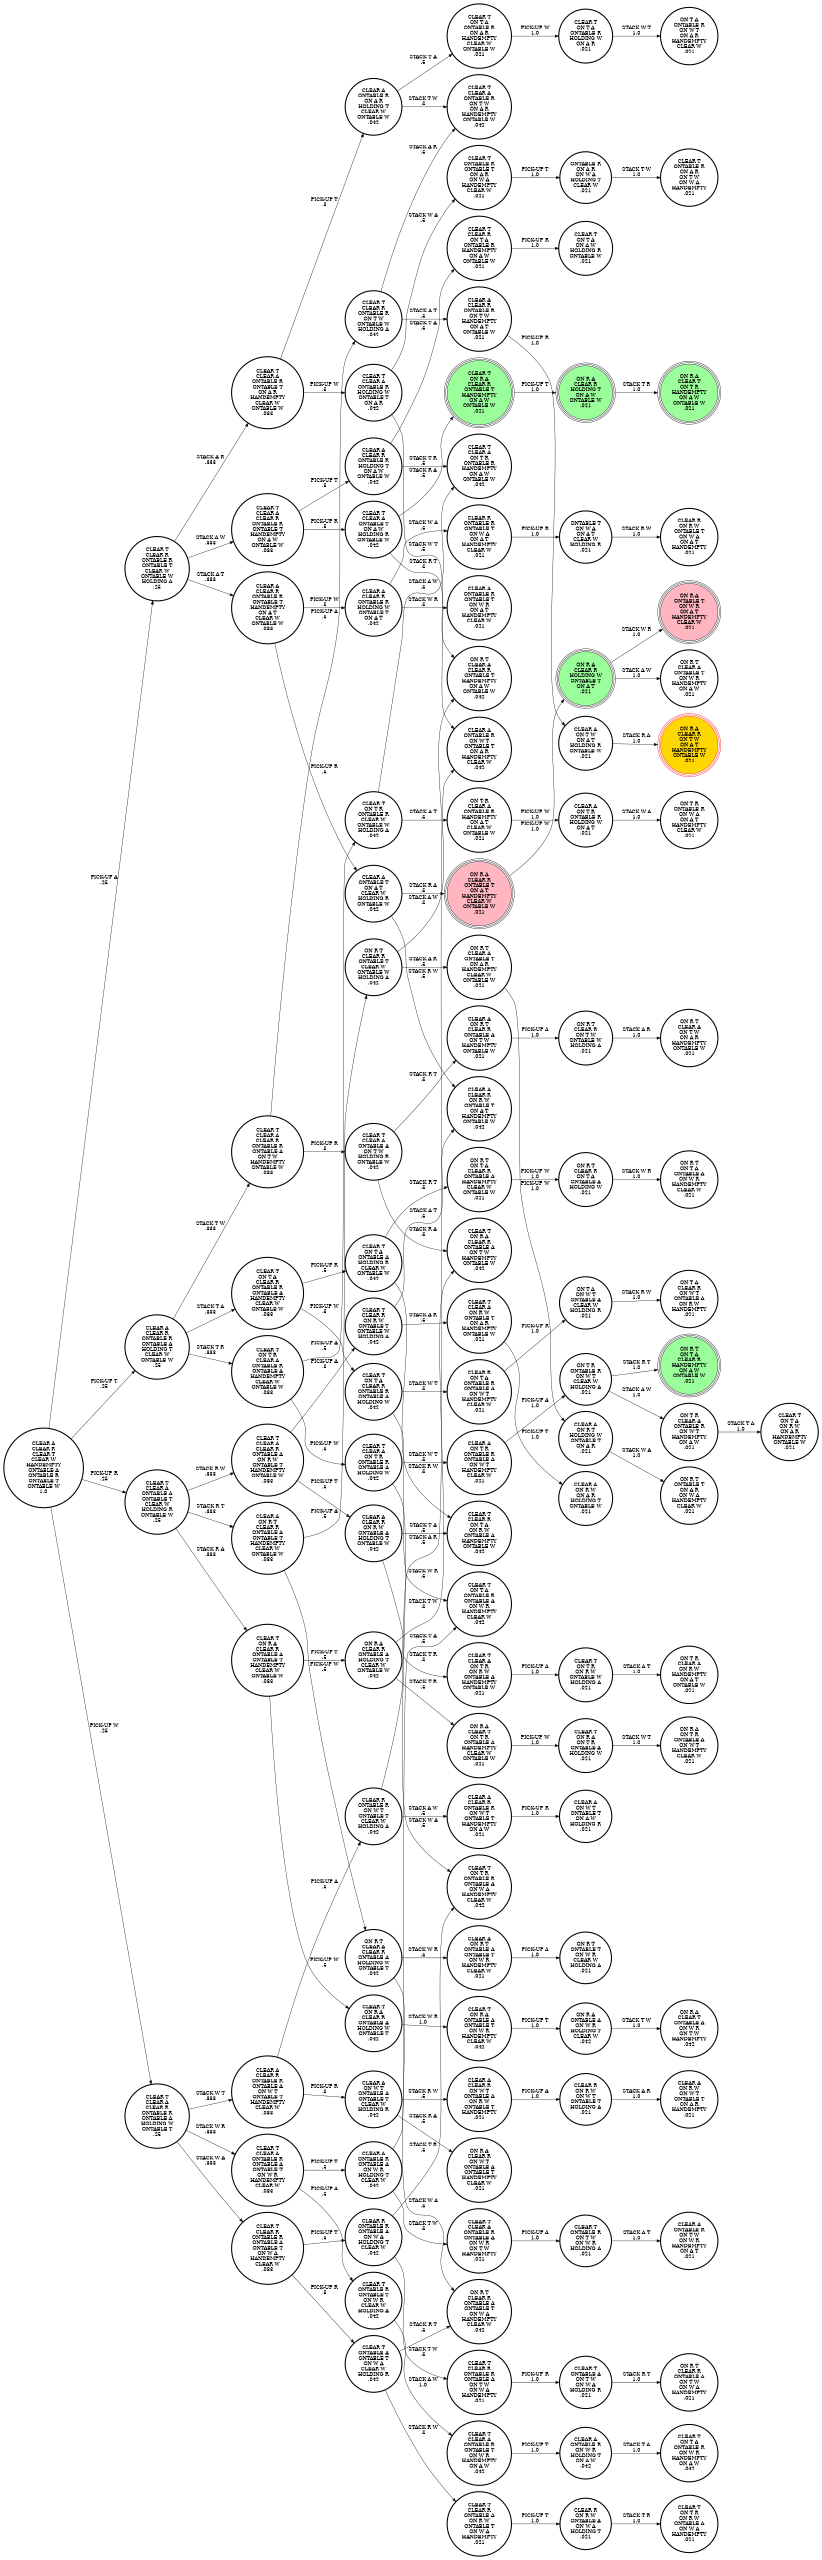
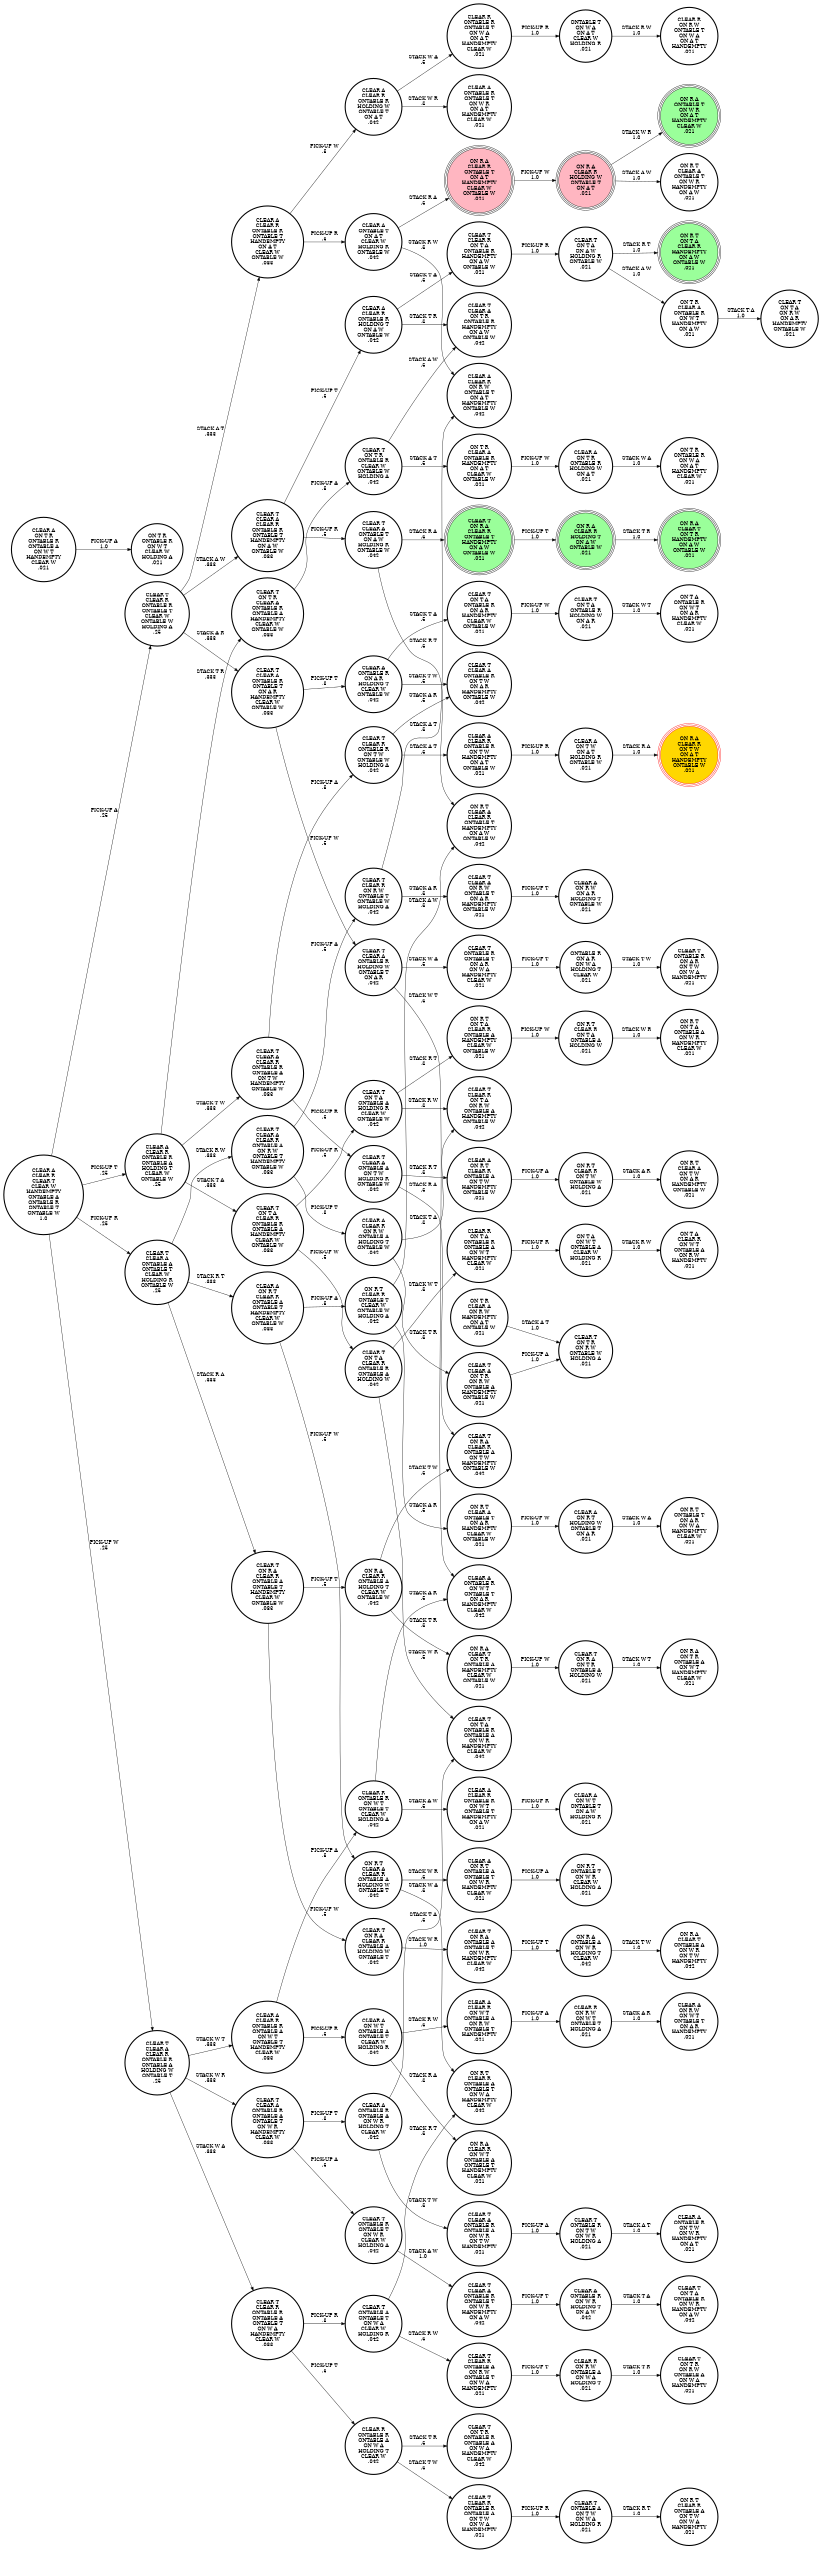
node "ON R A ONTABLE T ON W R ON A T HANDEMPTY CLEAR W .021": fillcolor lightpink -> palegreen1
node "ON R A CLEAR R HOLDING W ONTABLE T ON A T .021": fillcolor palegreen1 -> lightpink
edge "ON T R ONTABLE R ON W T CLEAR W HOLDING A .021" -> "ON R T ON T A CLEAR R HANDEMPTY ON A W ONTABLE W .021": now "CLEAR T ON T A ON A W HOLDING R ONTABLE W .021" -> "ON R T ON T A CLEAR R HANDEMPTY ON A W ONTABLE W .021"
edge "ON T R ONTABLE R ON W T CLEAR W HOLDING A .021" -> "ON T R CLEAR A ONTABLE R ON W T HANDEMPTY ON A W .021": now "CLEAR T ON T A ON A W HOLDING R ONTABLE W .021" -> "ON T R CLEAR A ONTABLE R ON W T HANDEMPTY ON A W .021"
node "CLEAR T CLEAR A ON T R ONTABLE R ONTABLE A HOLDING W .042": removed
edge "CLEAR T ON T R ON R W ONTABLE W HOLDING A .021" -> "ON T R CLEAR A ON R W HANDEMPTY ON A T ONTABLE W .021": reversed
